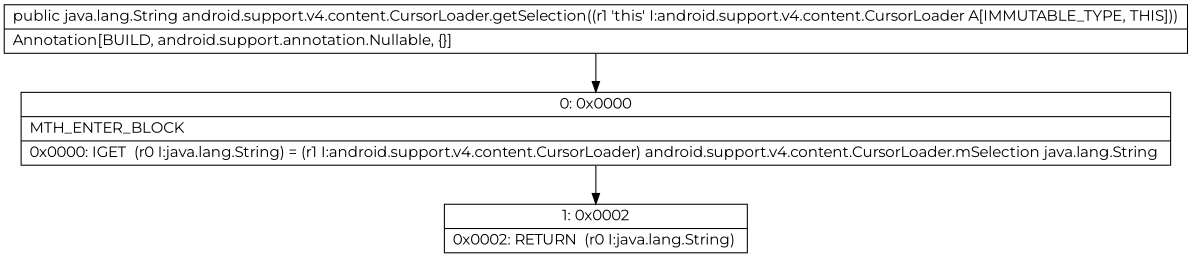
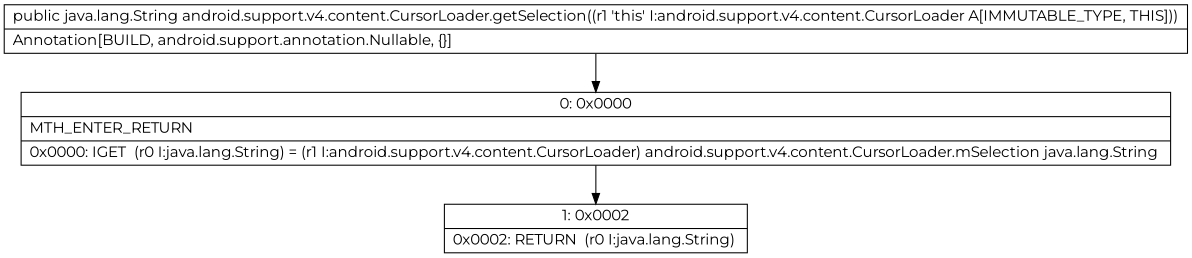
node "0: 0x0000": text "MTH_ENTER_BLOCK" -> "MTH_ENTER_RETURN"
